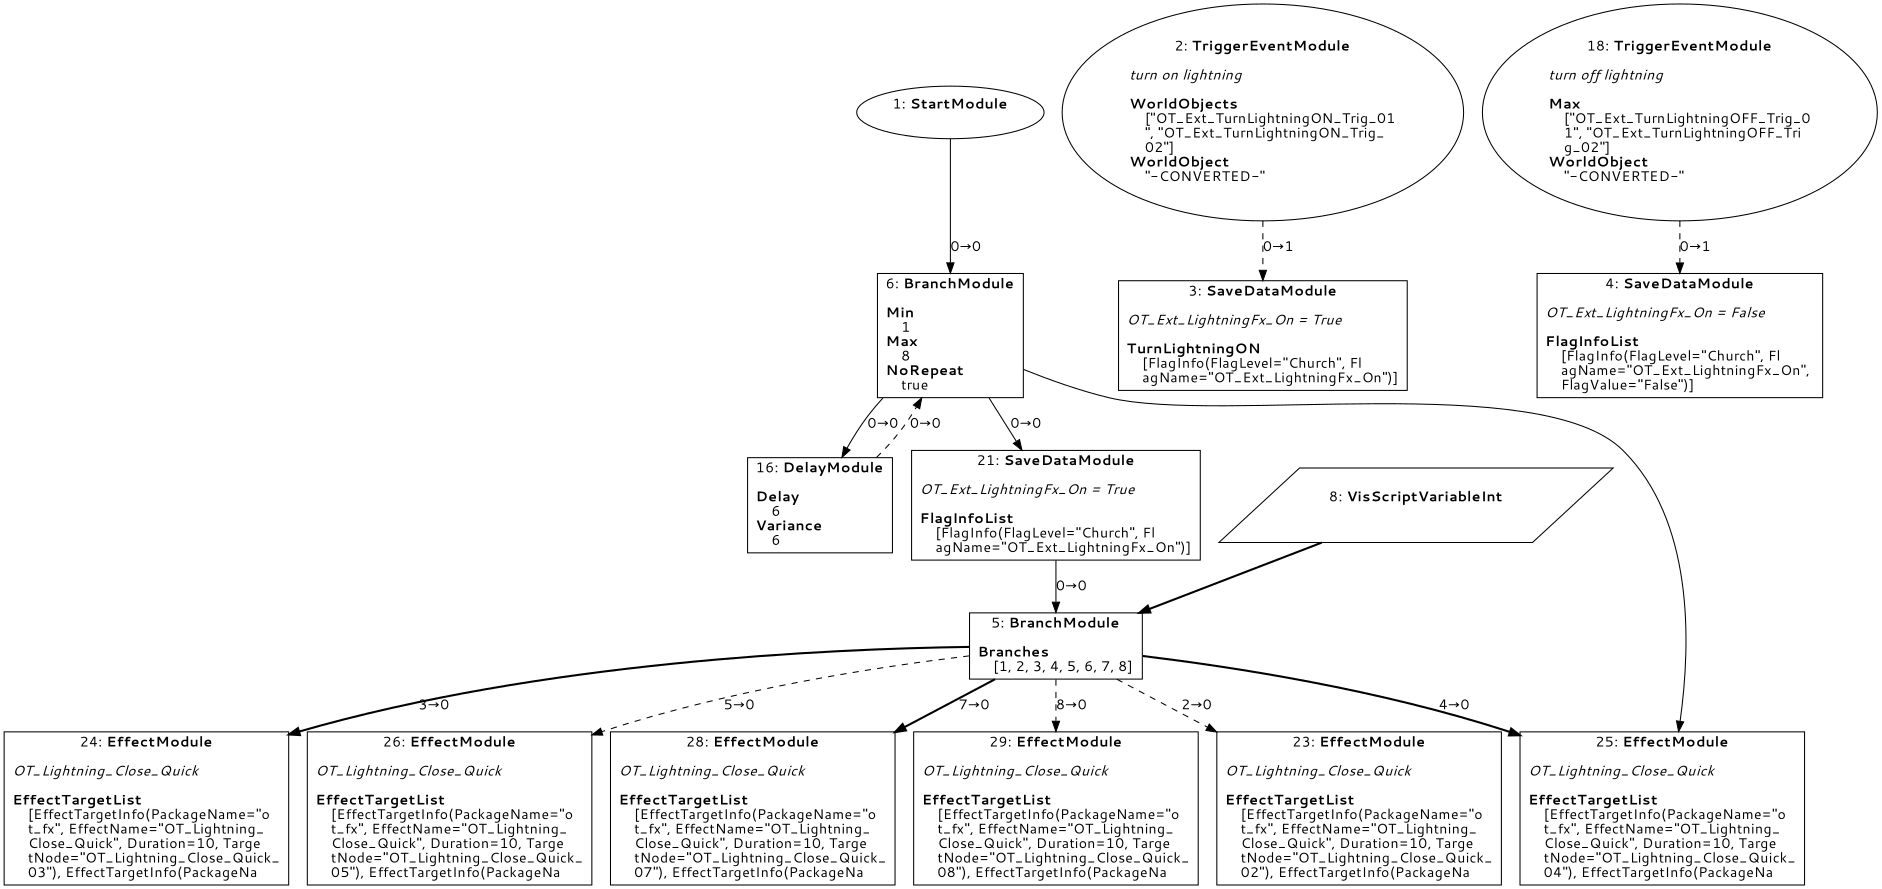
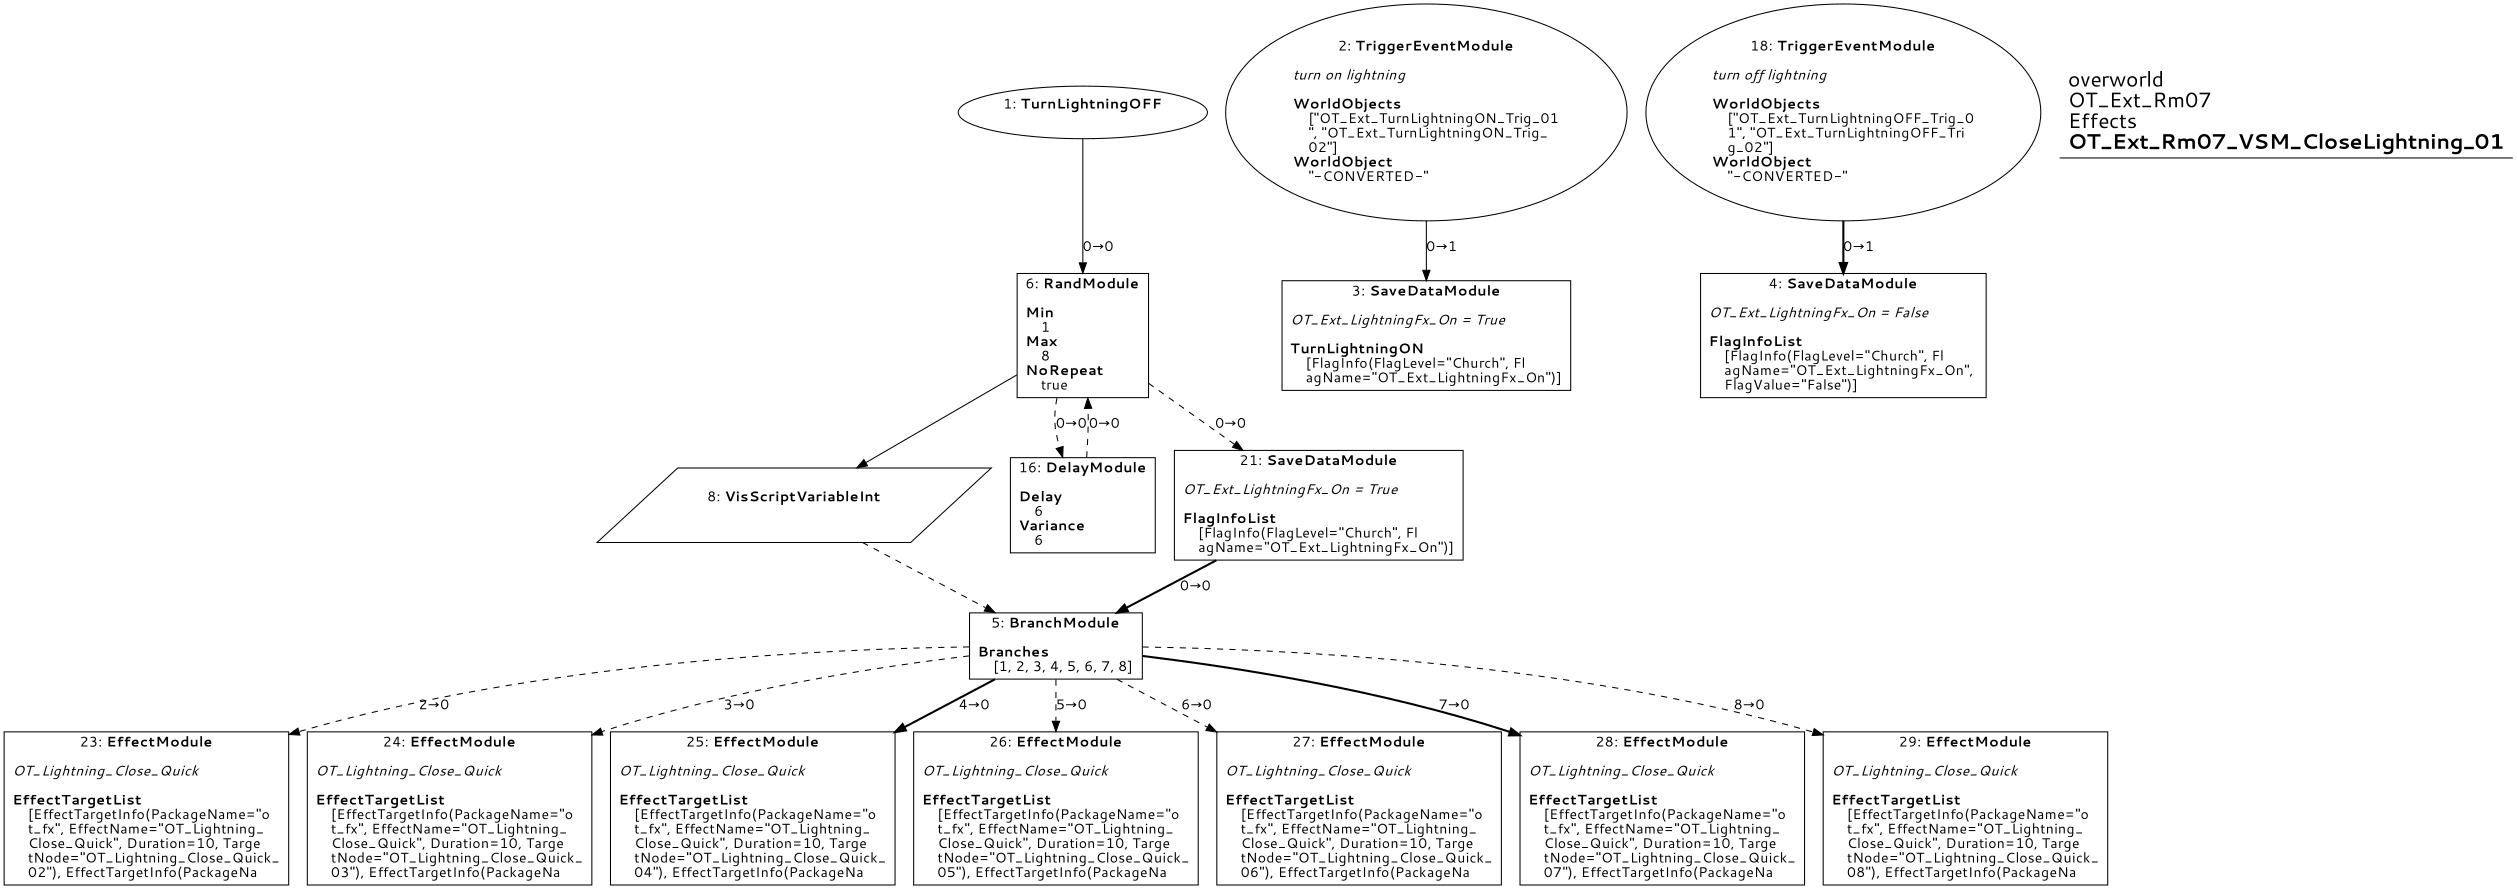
node "1:": text "StartModule" -> "TurnLightningOFF"
node "18:": text "Max" -> "WorldObjects"
node "overworld": added
edge "18:" -> "4:": style dashed -> bold
edge "2:" -> "3:": style dashed -> solid
node "6:": text "BranchModule" -> "RandModule"
edge "6:" -> "25:": now "6:" -> "8:"
edge "6:" -> "21:": style solid -> dashed
edge "6:" -> "16:": style solid -> dashed
edge "8:" -> "5:": style bold -> dashed
edge "21:" -> "5:": style solid -> bold
edge "5:" -> "24:": style bold -> dashed
node "27:": added
